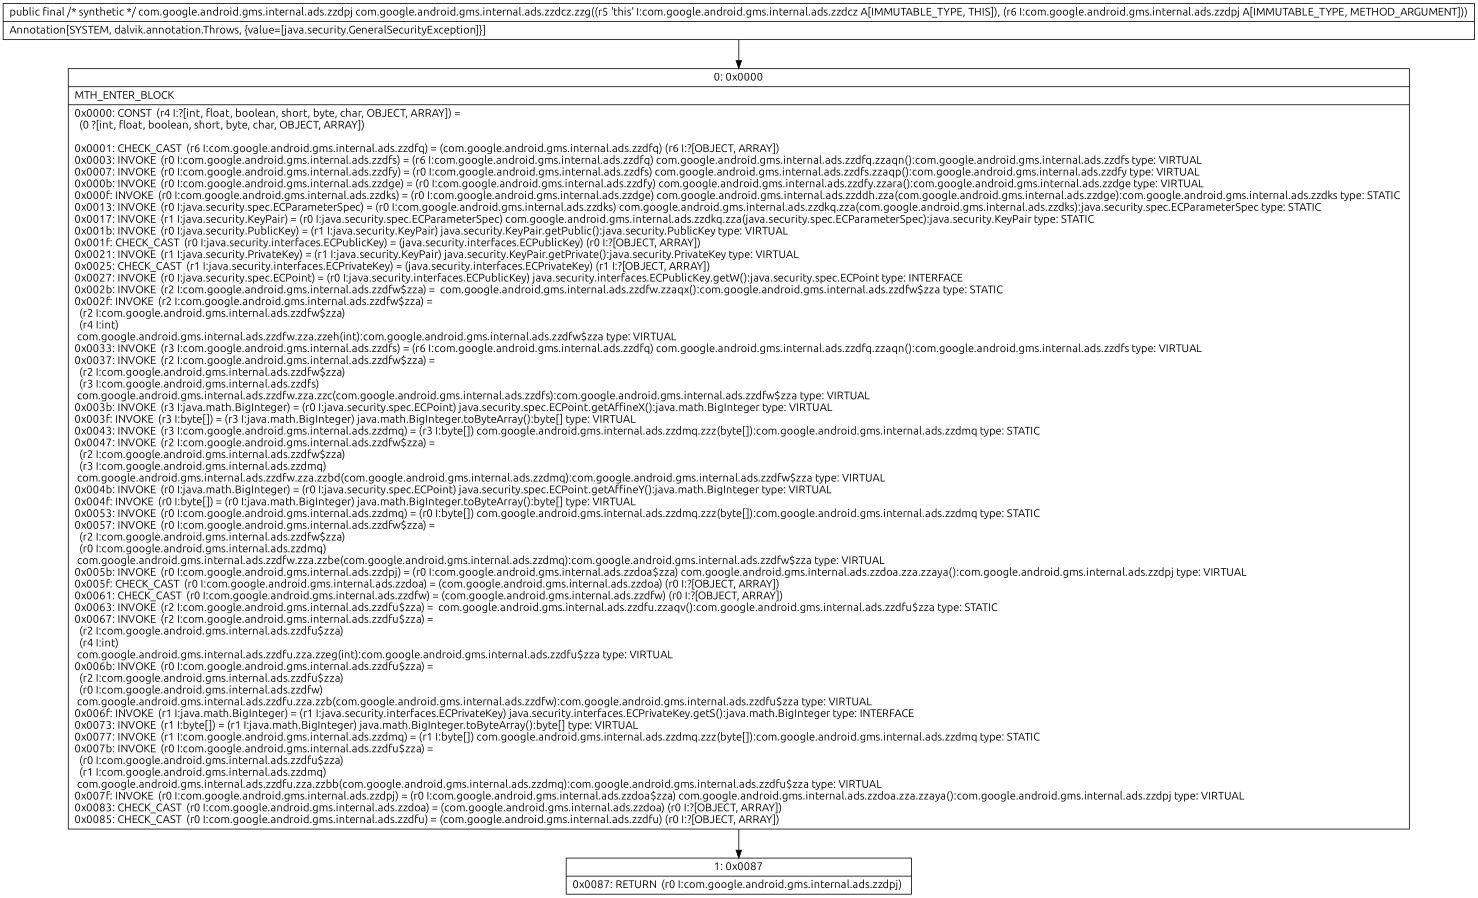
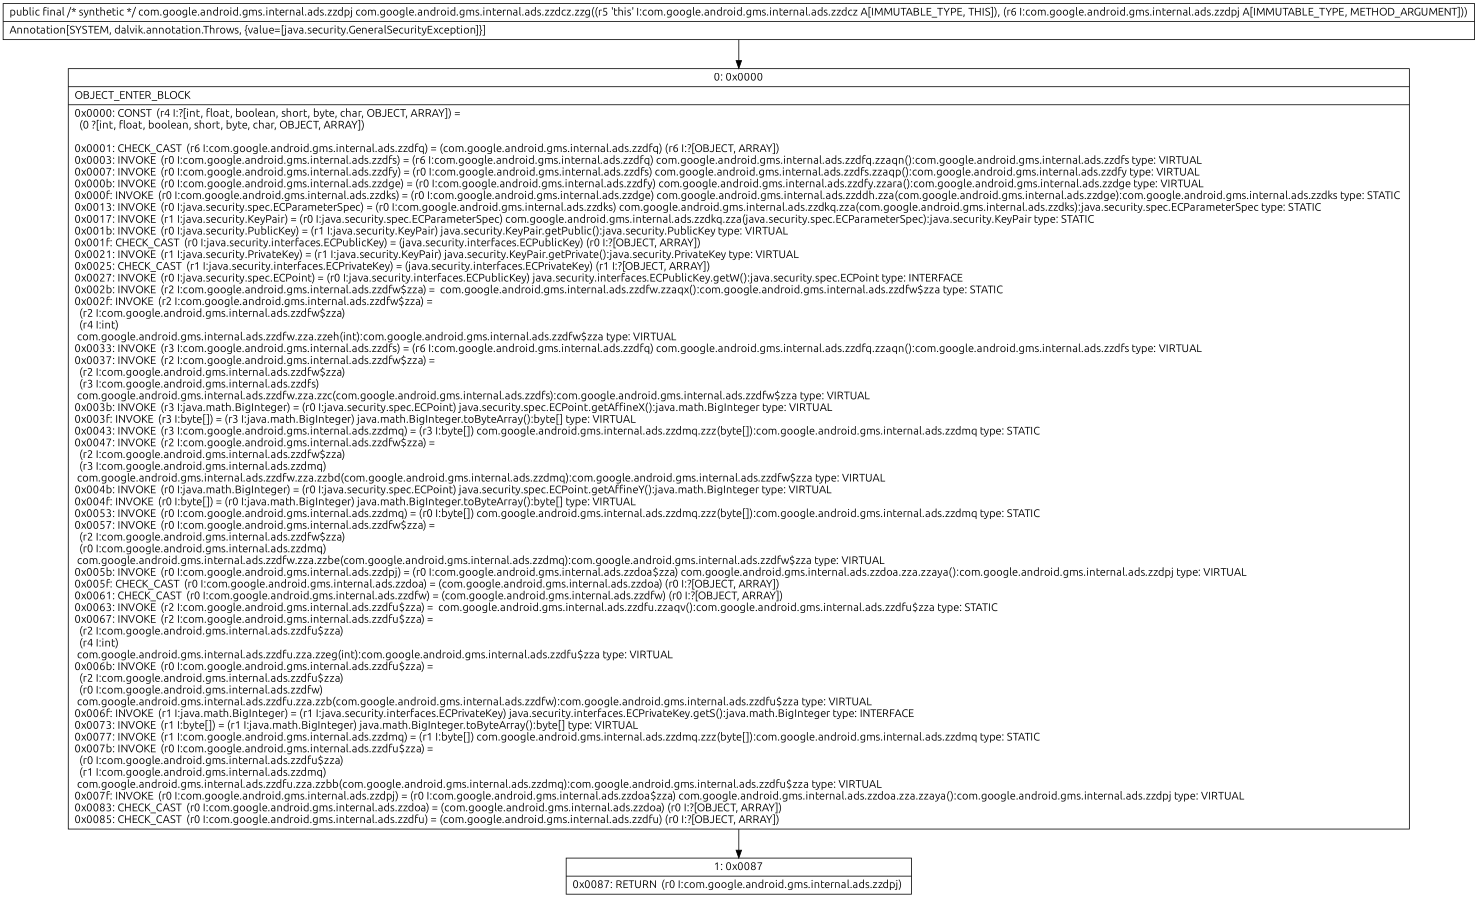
node "0: 0x0000": text "MTH_ENTER_BLOCK" -> "OBJECT_ENTER_BLOCK"
